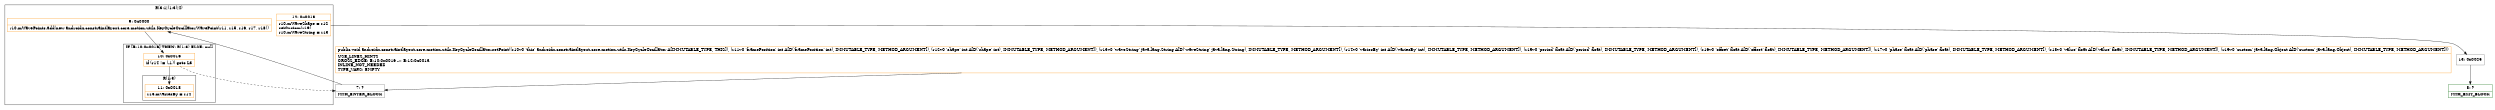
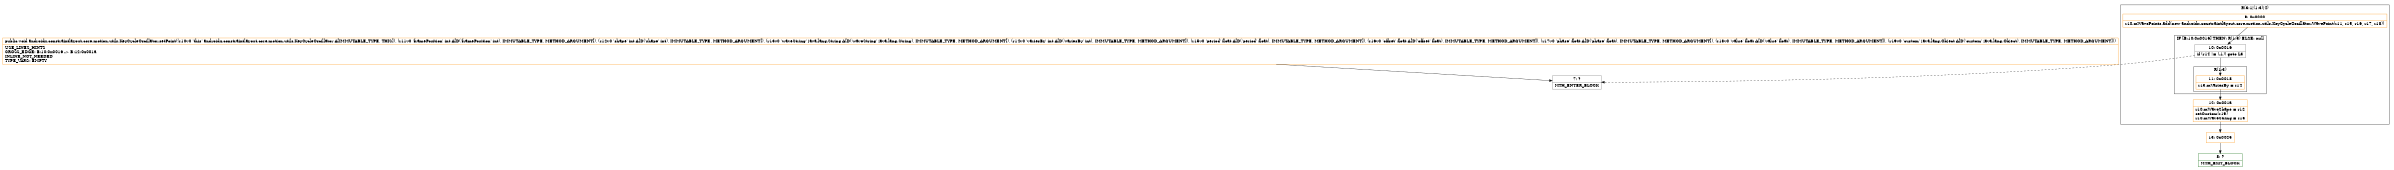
edge "7: ?" -> "9: 0x0000": removed
node "10: 0x0016": color darkorange -> gray40
node "13: 0x0025": color gray40 -> darkorange
edge "11: 0x0018" -> "12: 0x001a": added
